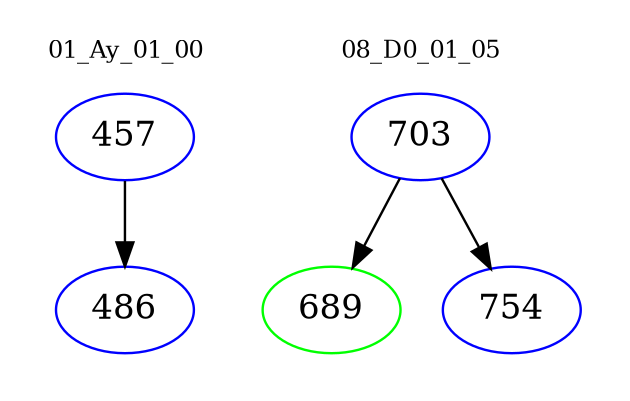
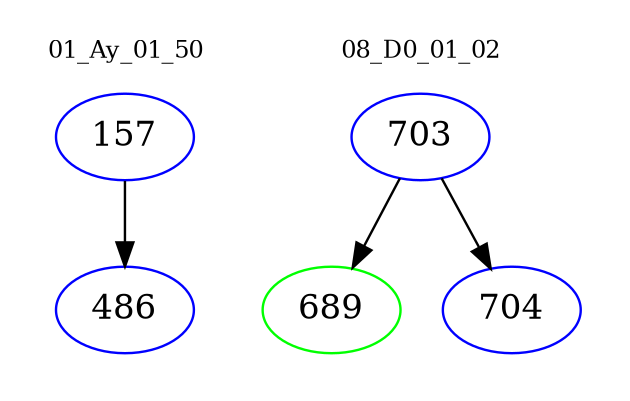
cluster "01_Ay_01_00": label "01_Ay_01_00" -> "01_Ay_01_50"
cluster "08_D0_01_05": label "08_D0_01_05" -> "08_D0_01_02"
node "457": label "457" -> "157"
node "754": label "754" -> "704"
